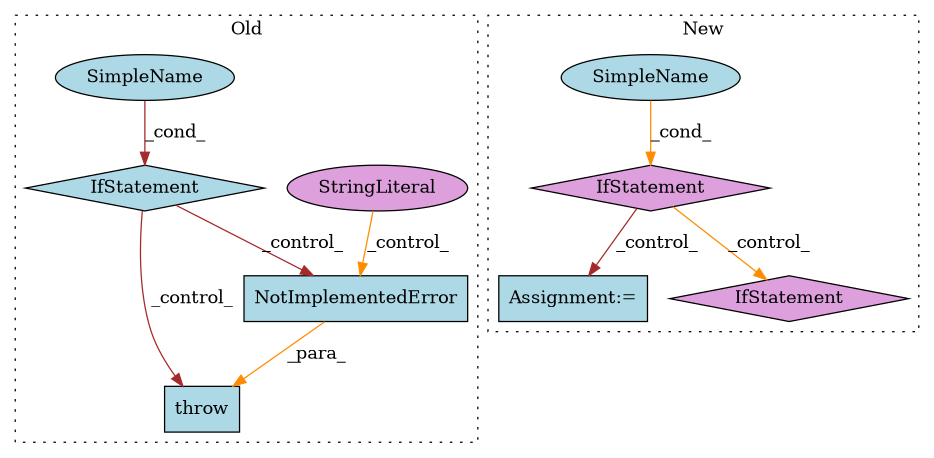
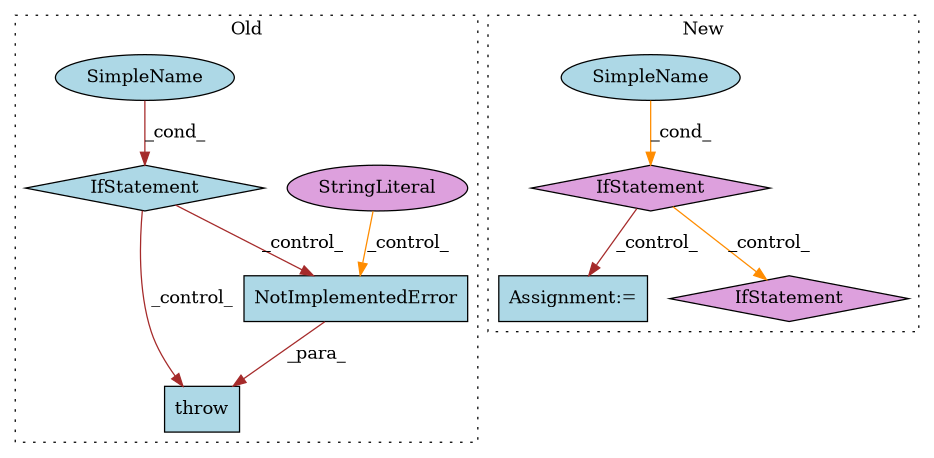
edge "NotImplementedError" -> "throw": color darkorange -> brown
